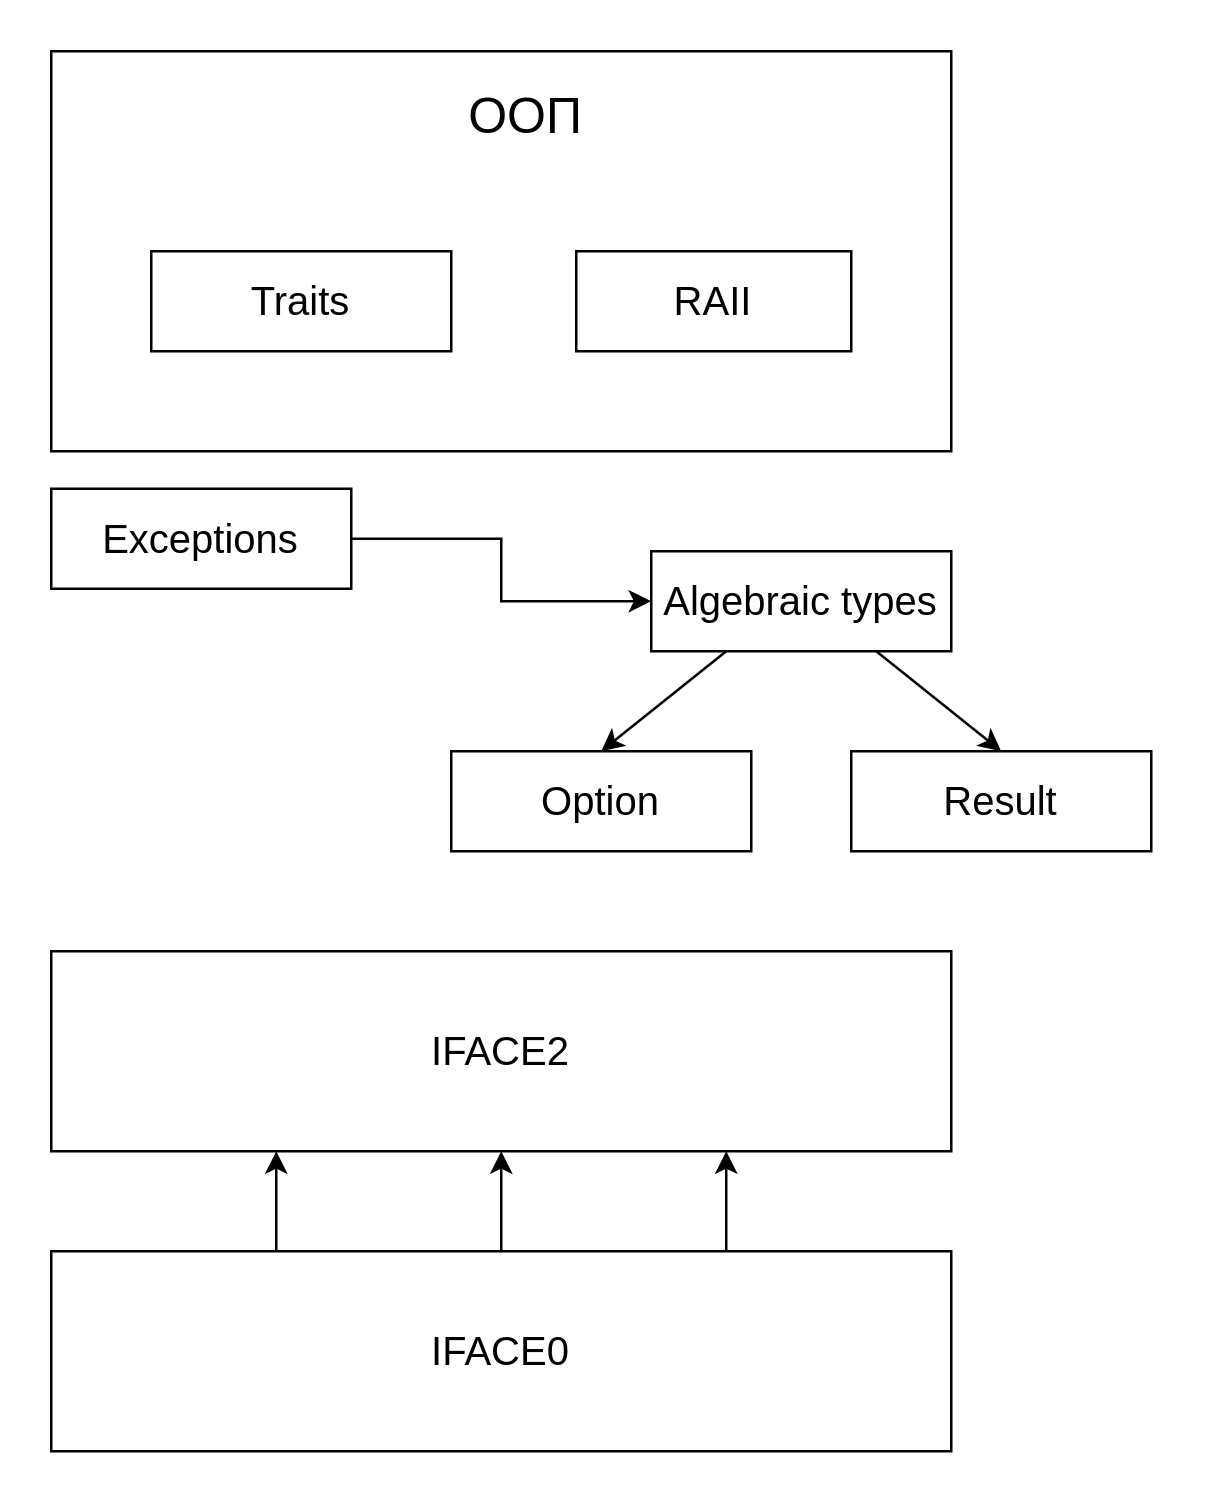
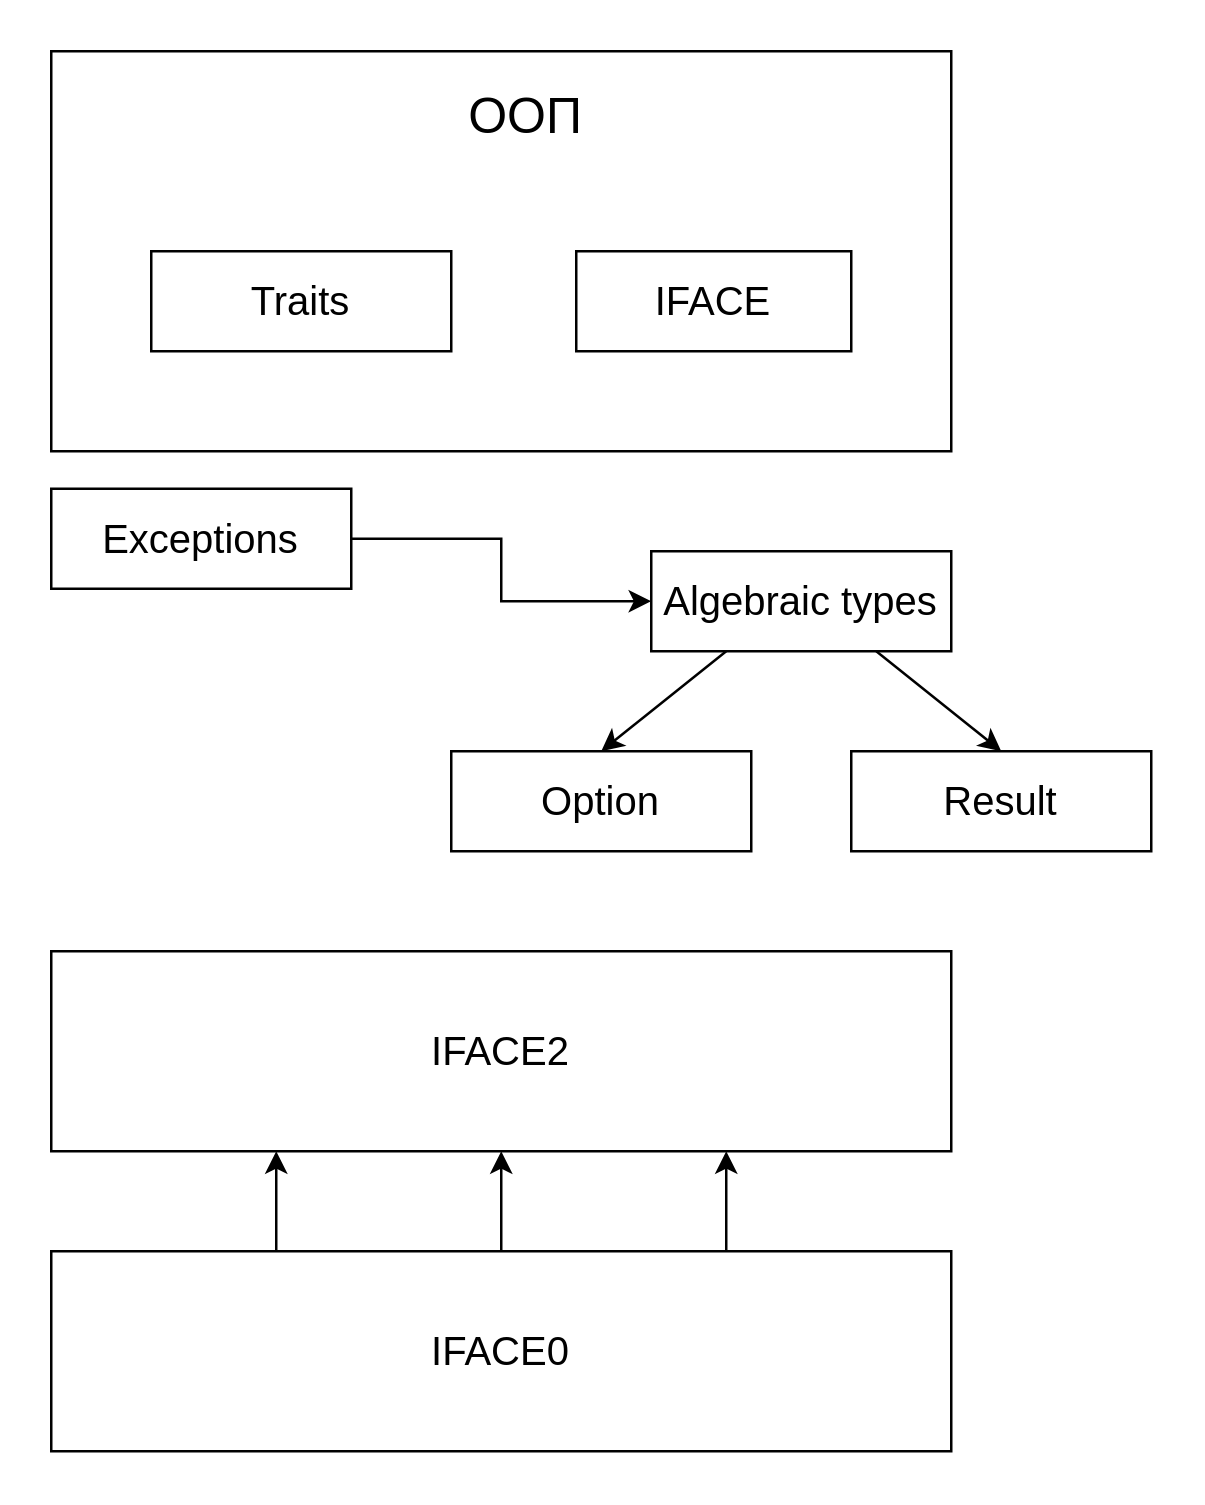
node "RAII": label "RAII" -> "IFACE"
